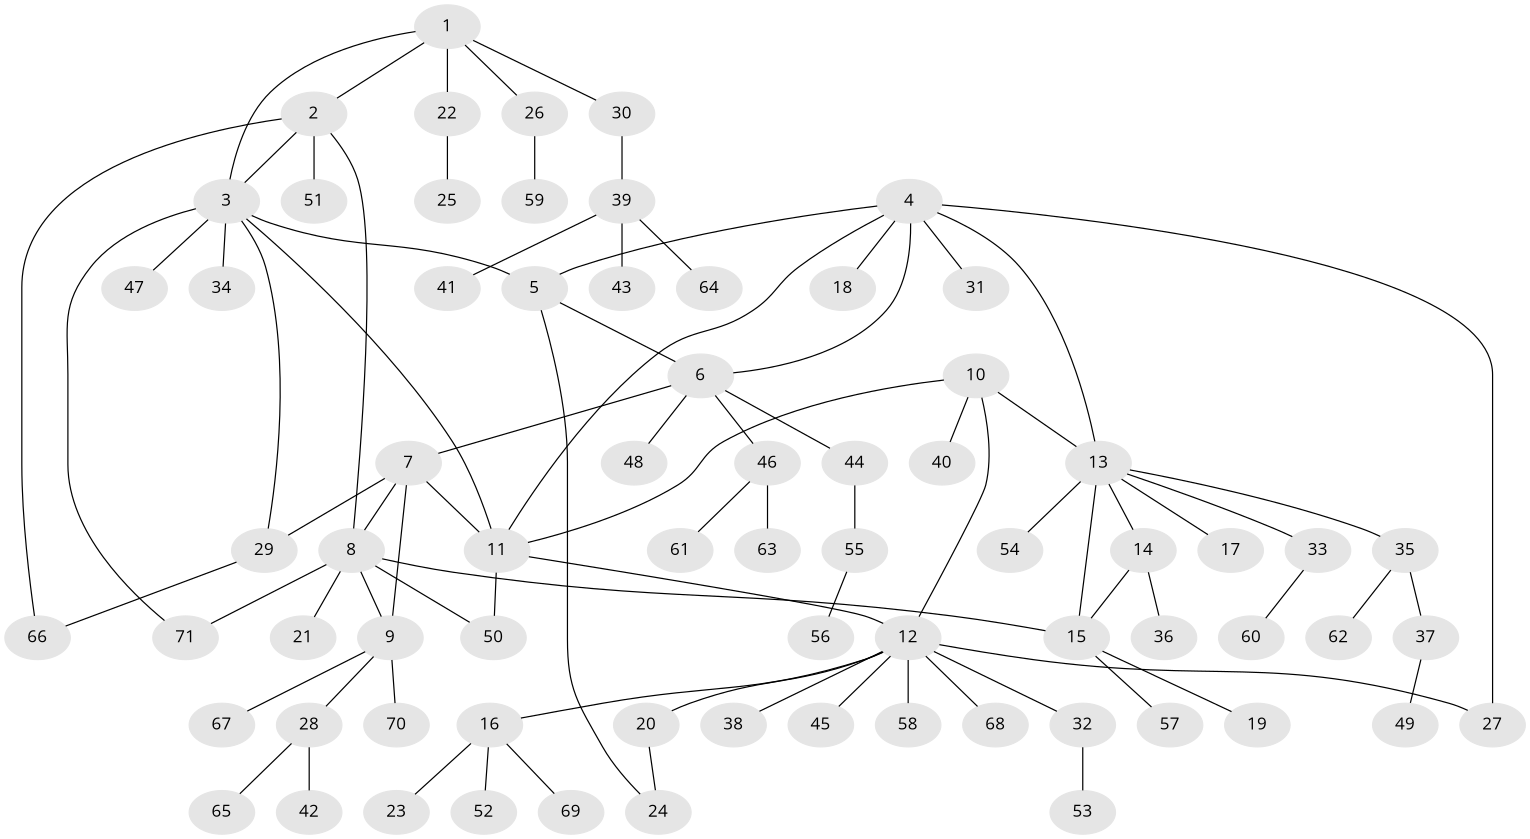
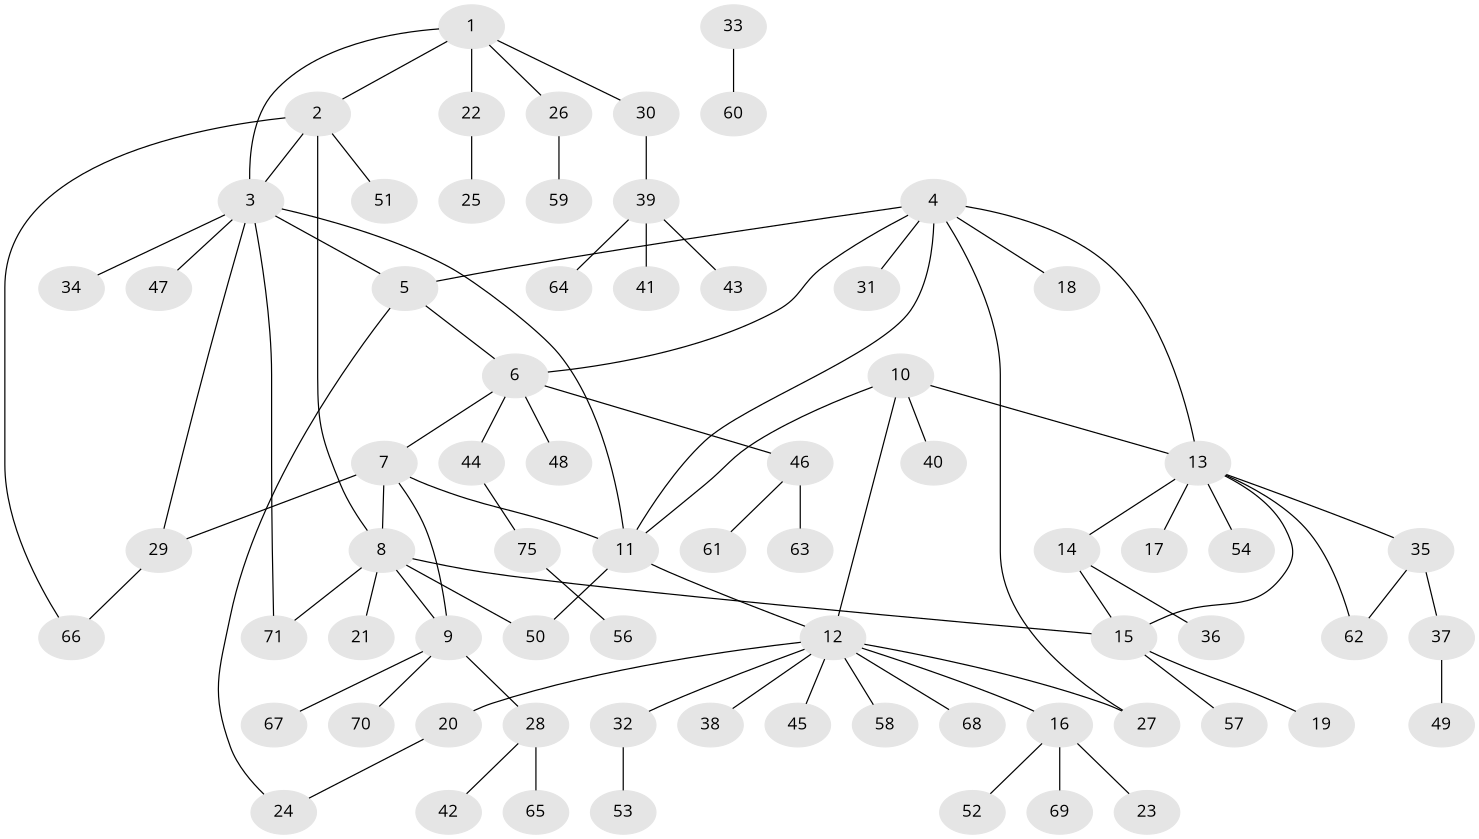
edge "13" -- "33": now "13" -- "62"
node "55": label "55" -> "75"
